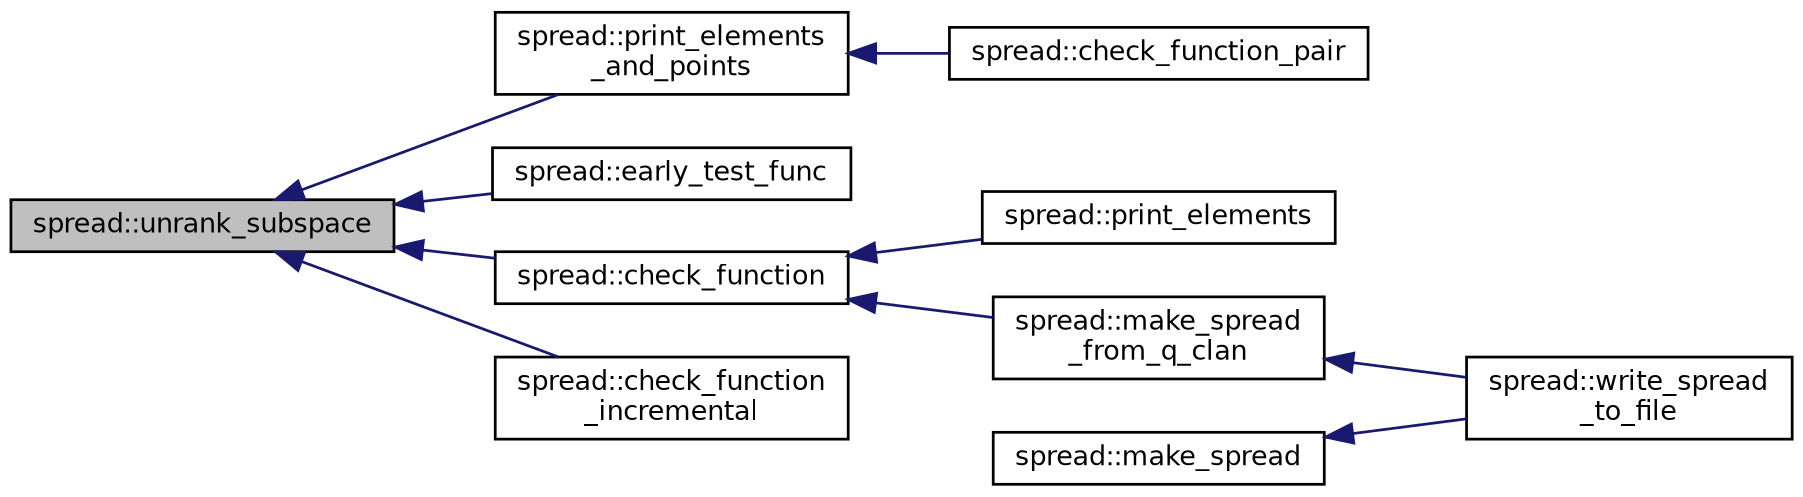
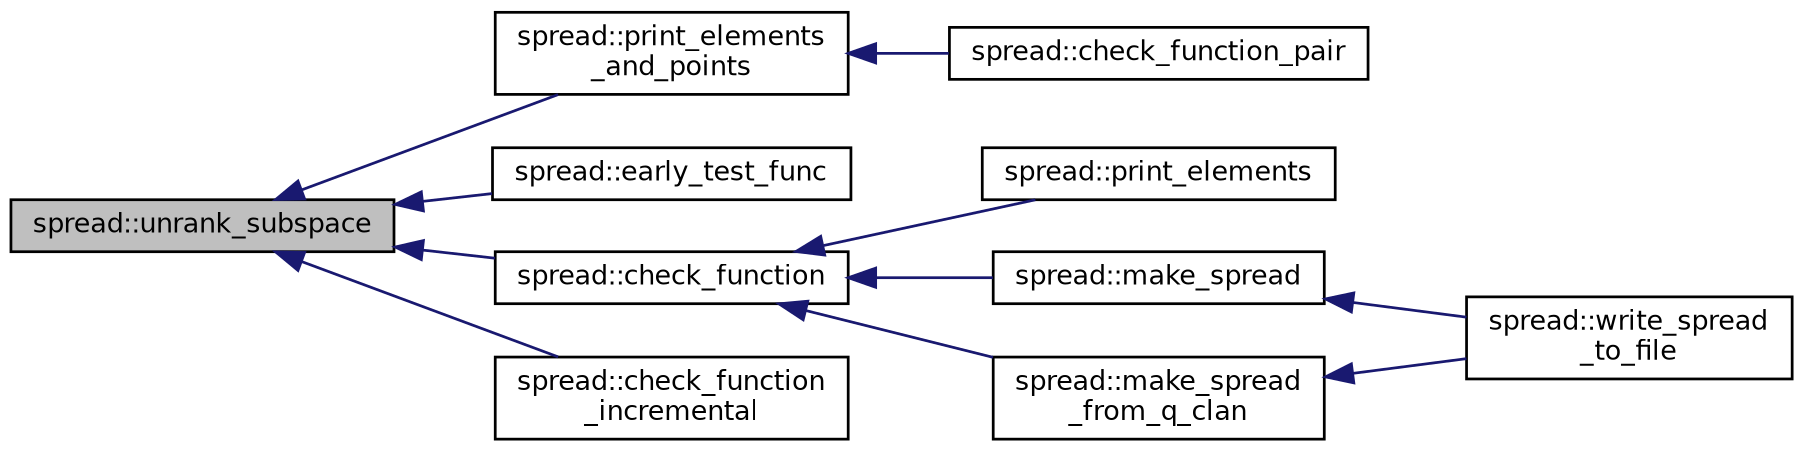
edge "spread::make_spread" -> "spread::check_function": added
